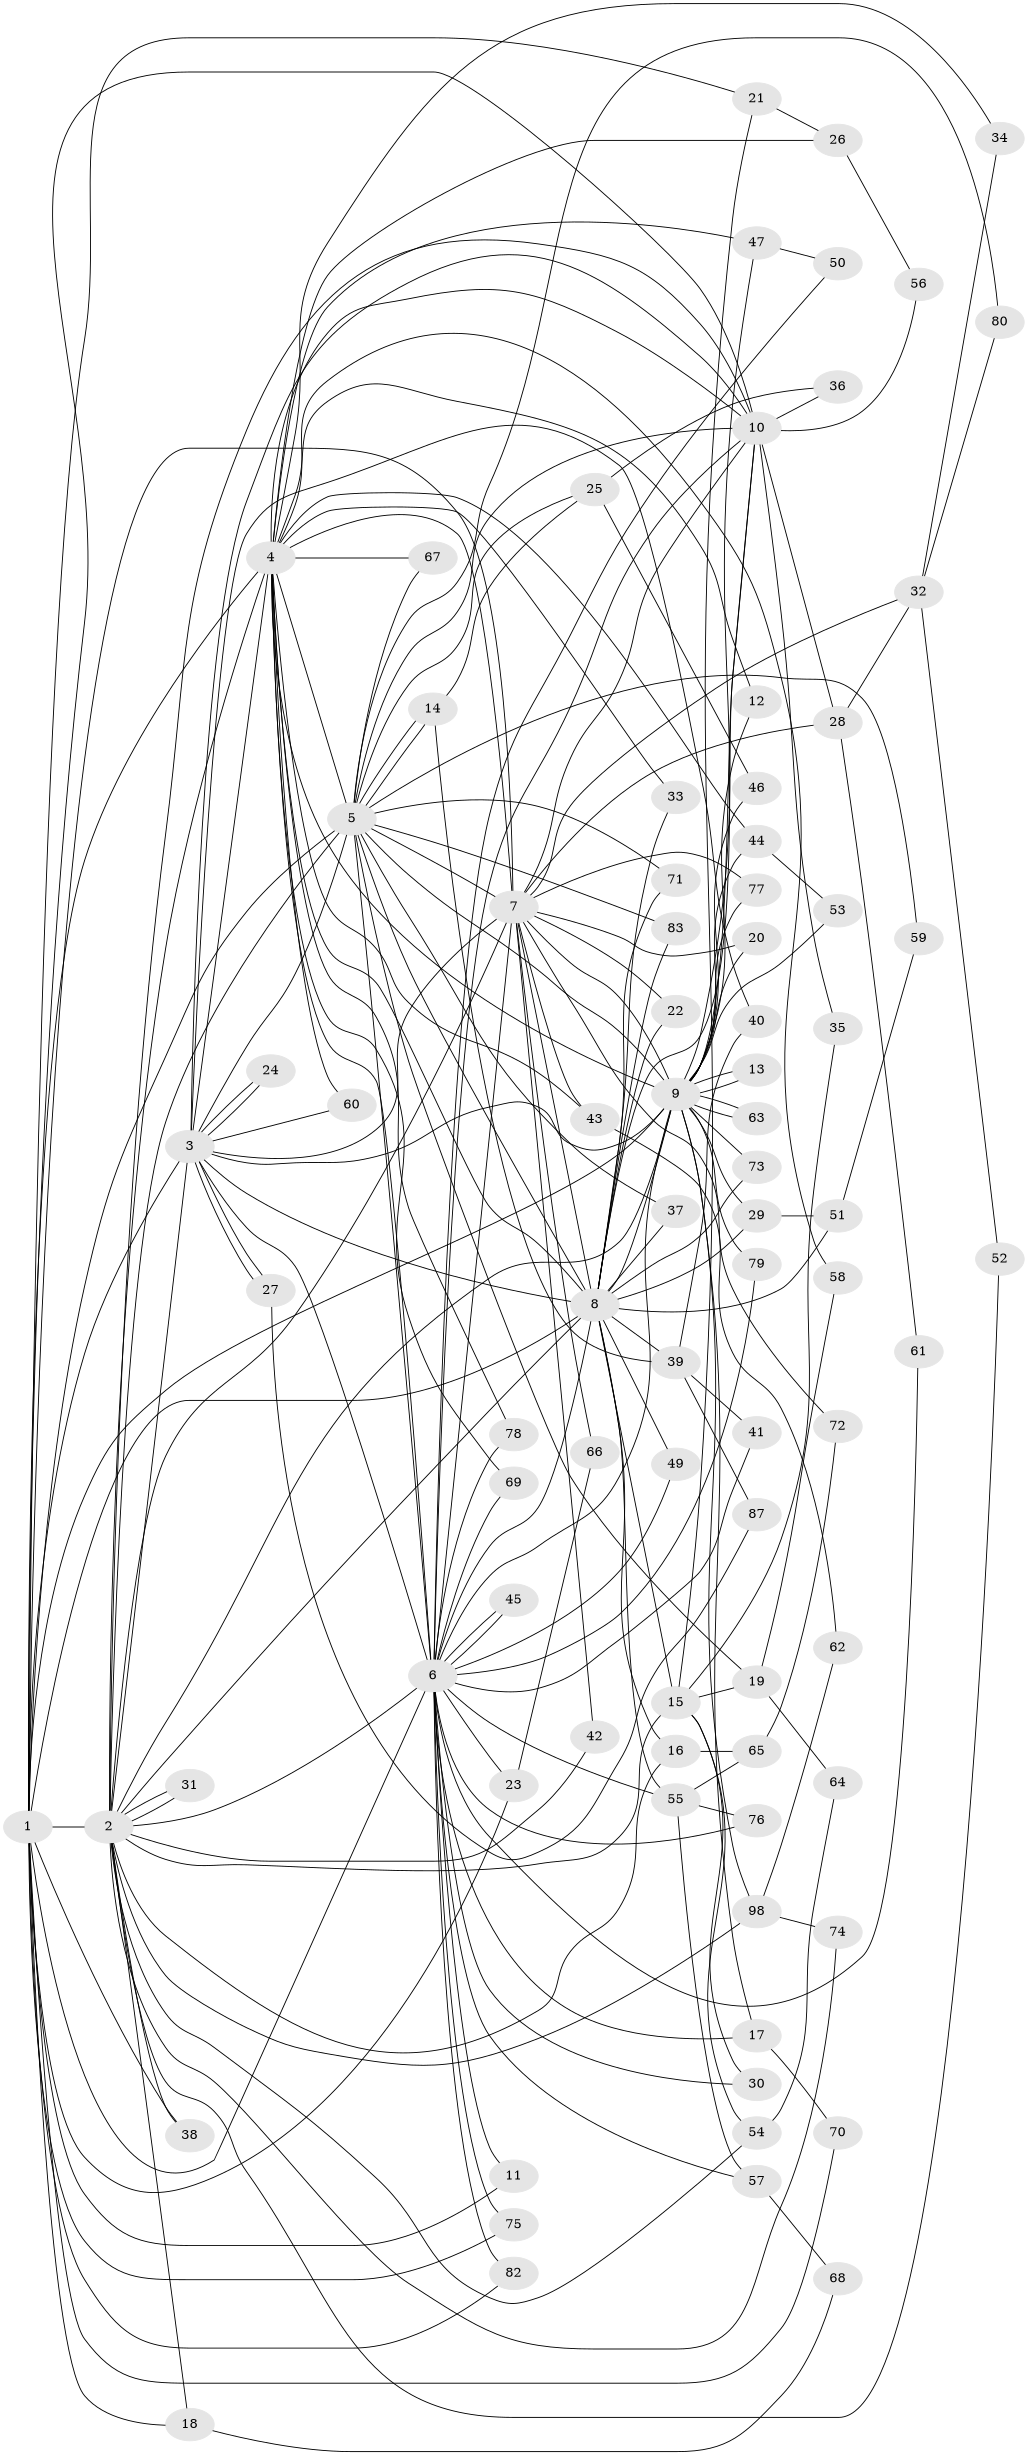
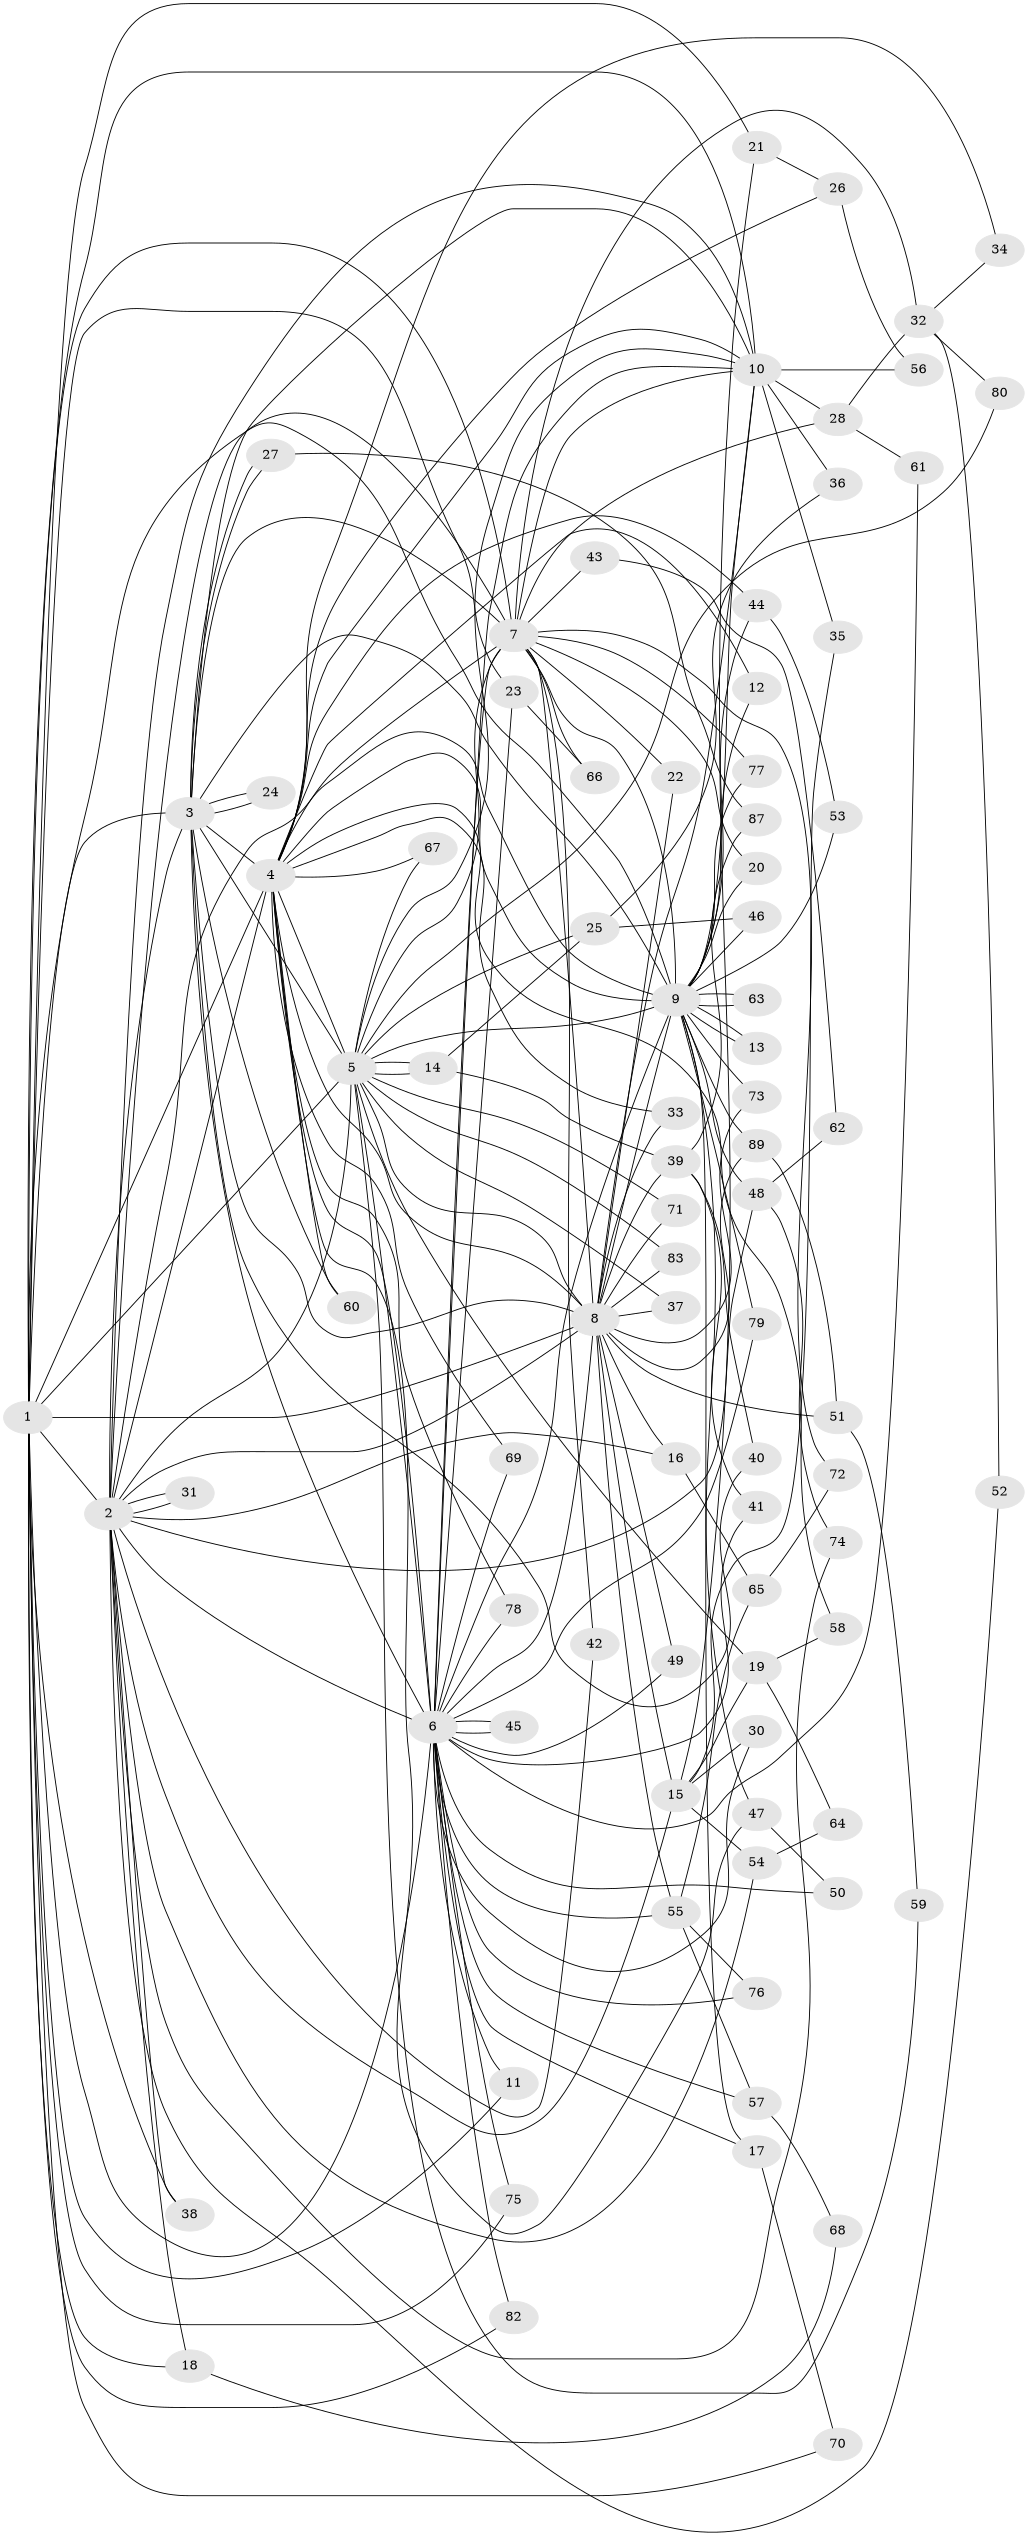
edge "4" -- "43": removed
node "29": label "29" -> "89"
node "98": label "98" -> "48"
